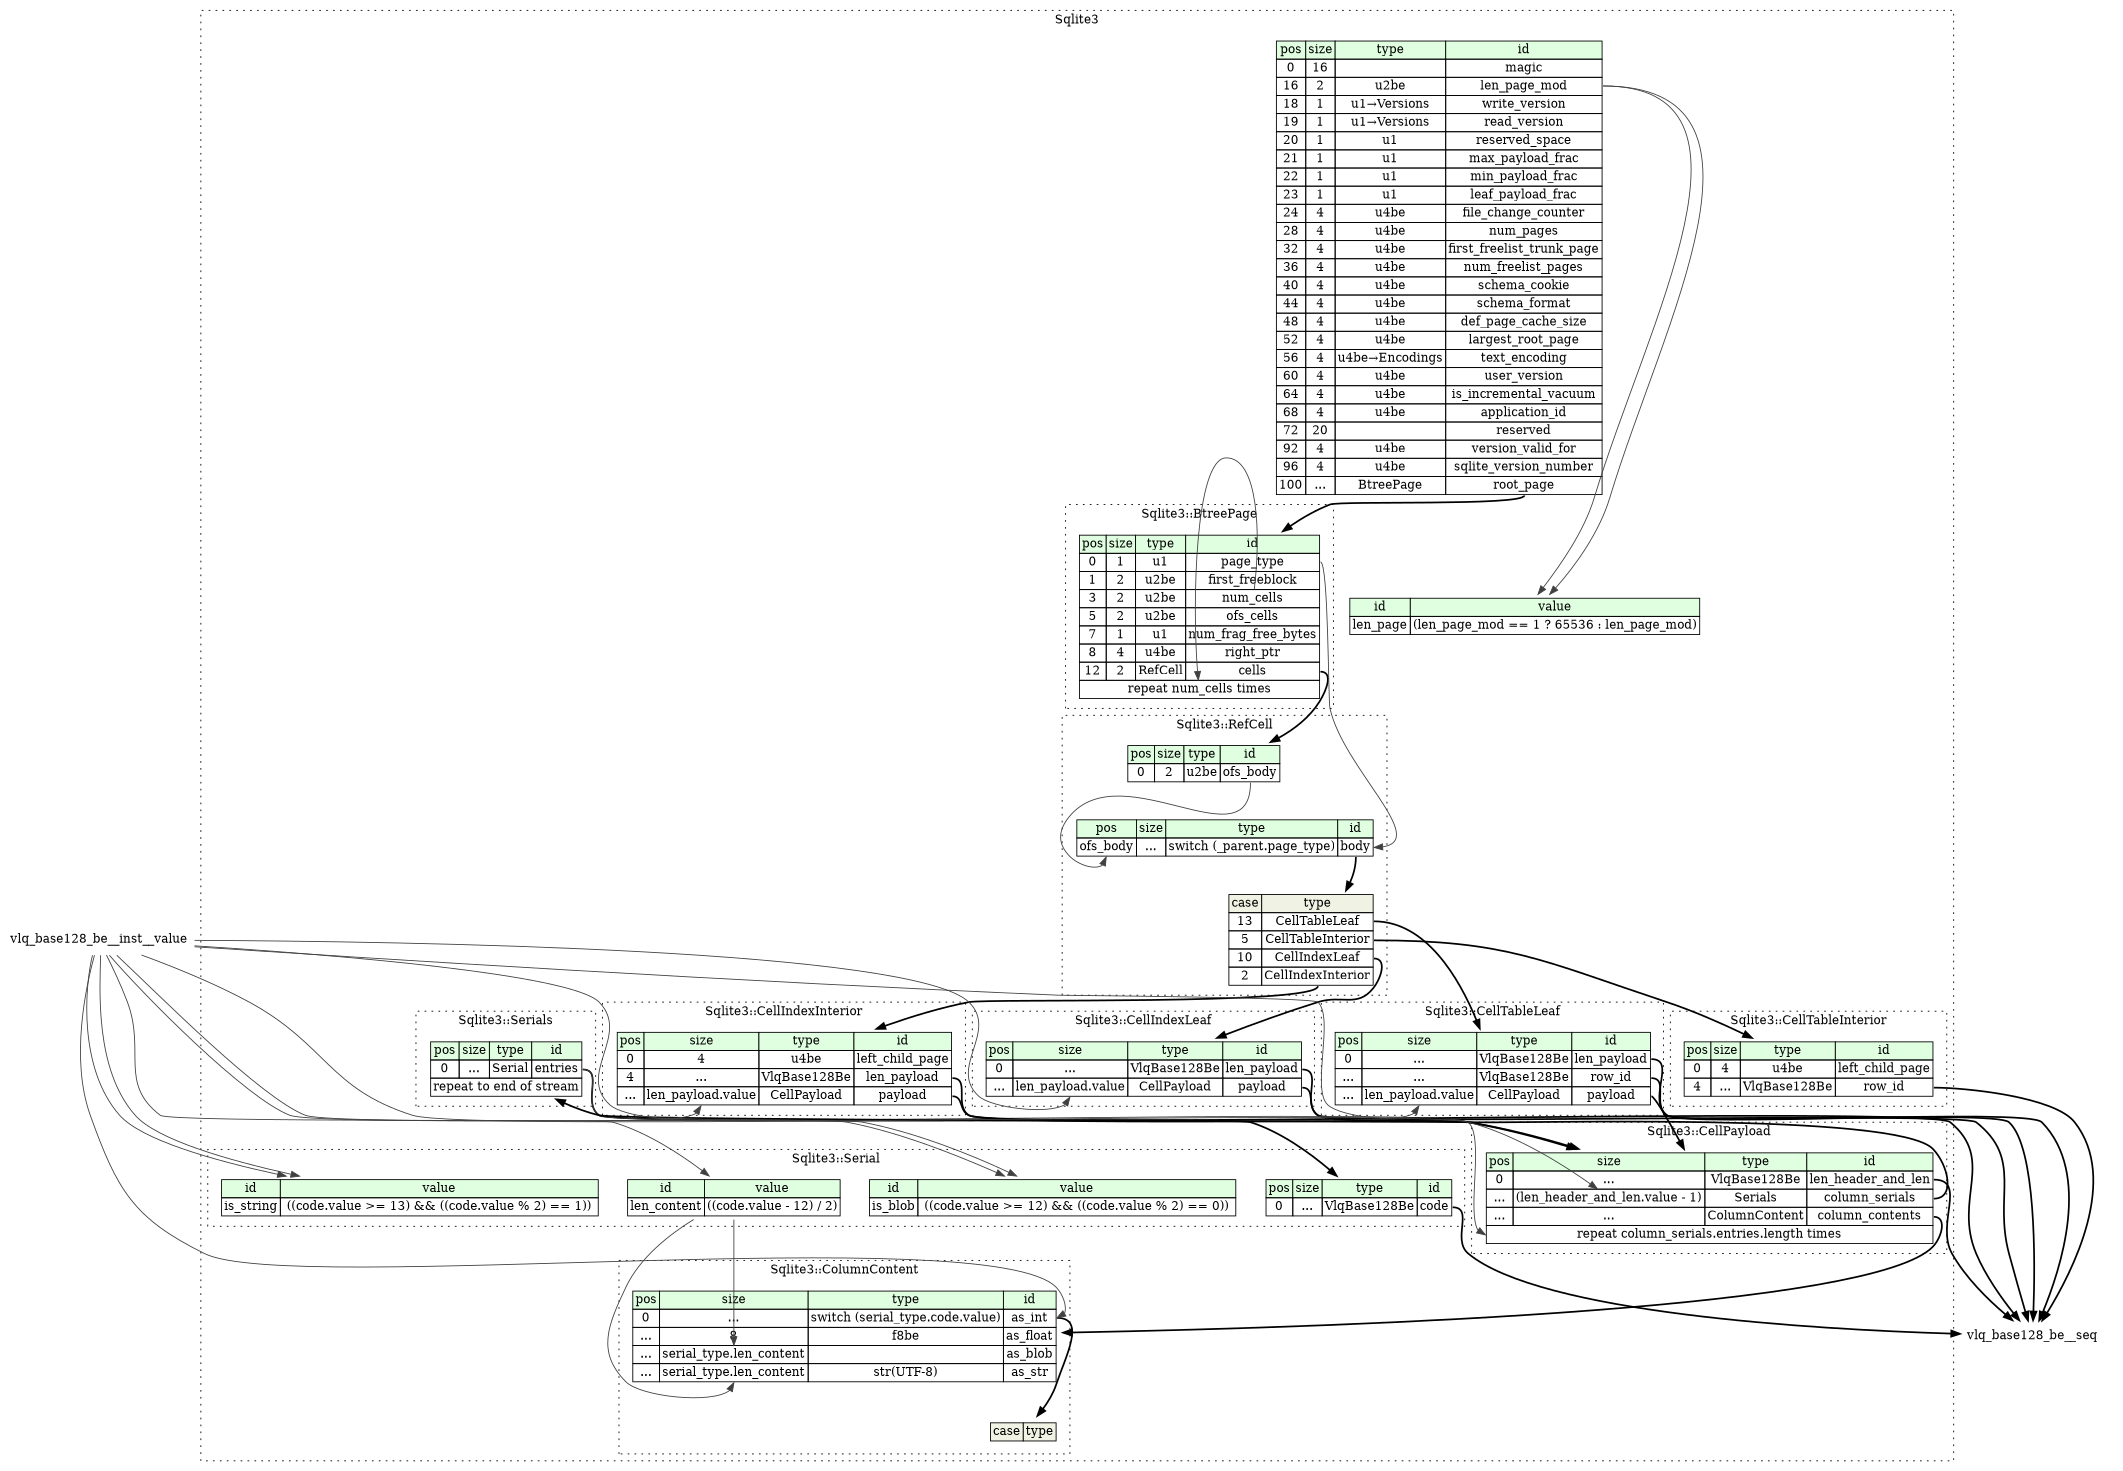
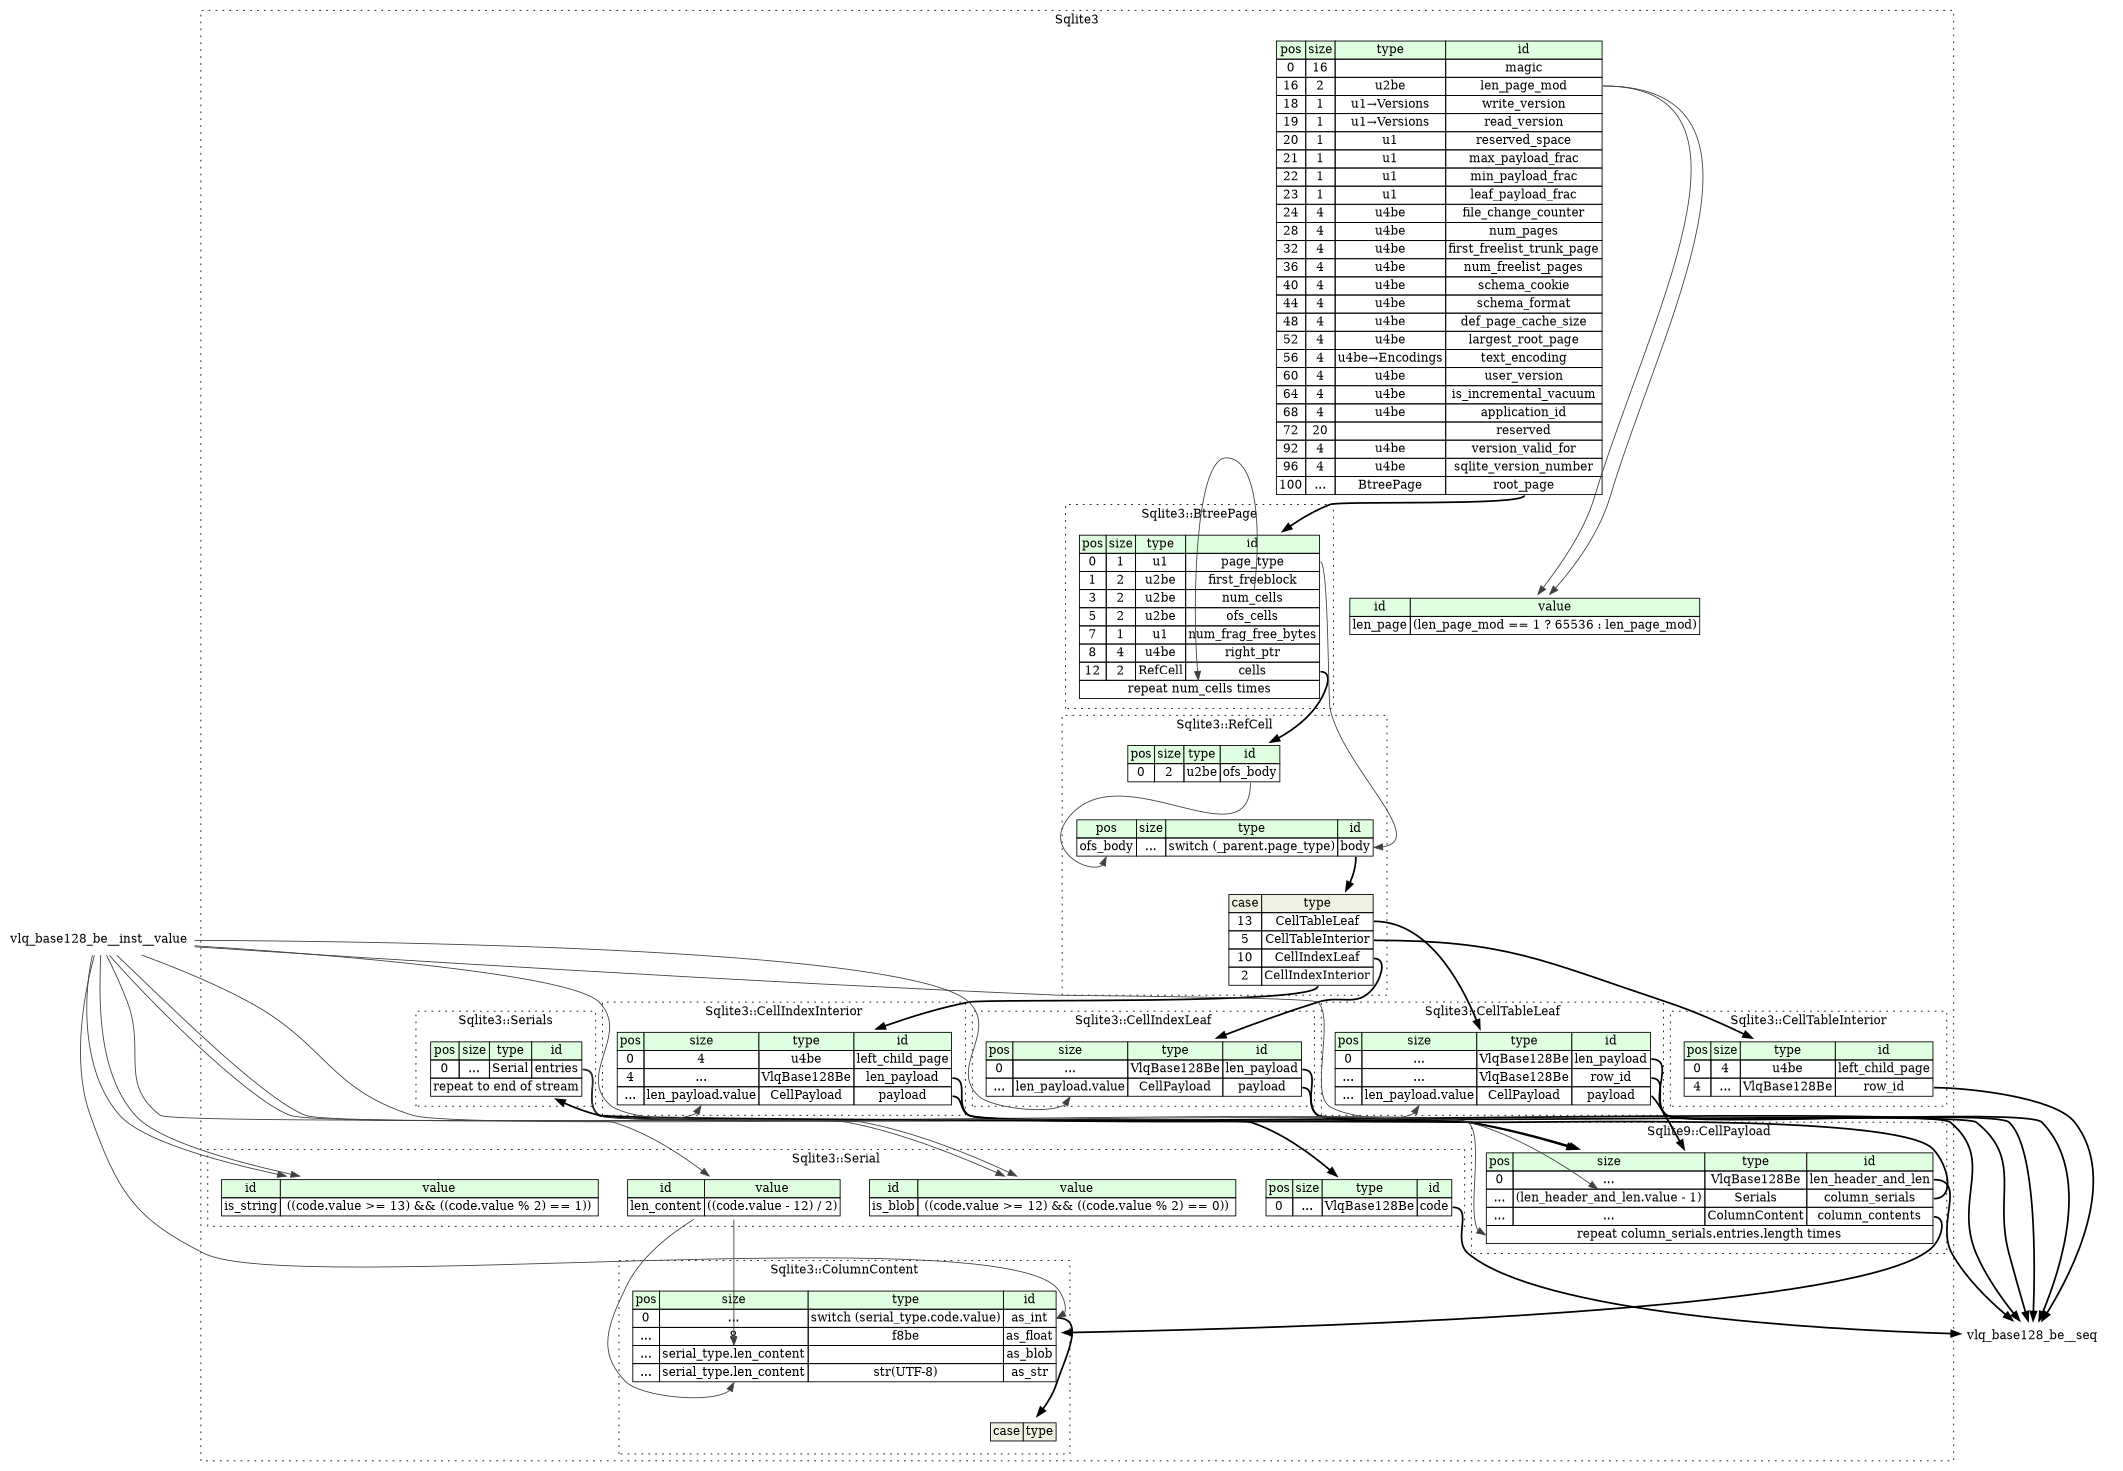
cluster "Sqlite3::CellPayload": label "Sqlite3::CellPayload" -> "Sqlite9::CellPayload"
